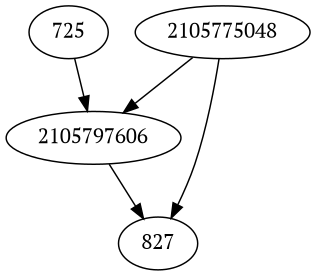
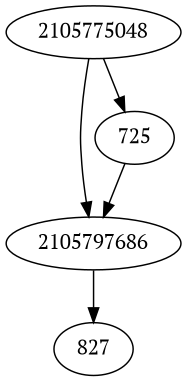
edge "2105775048" -> "827": now "2105775048" -> "725"
node "2105797606": label "2105797606" -> "2105797686"
